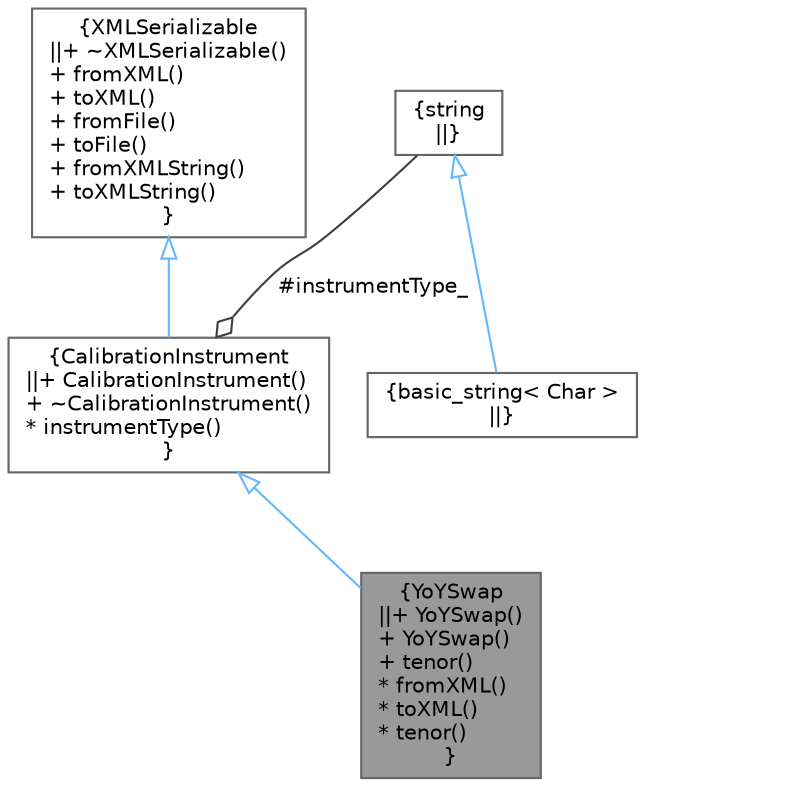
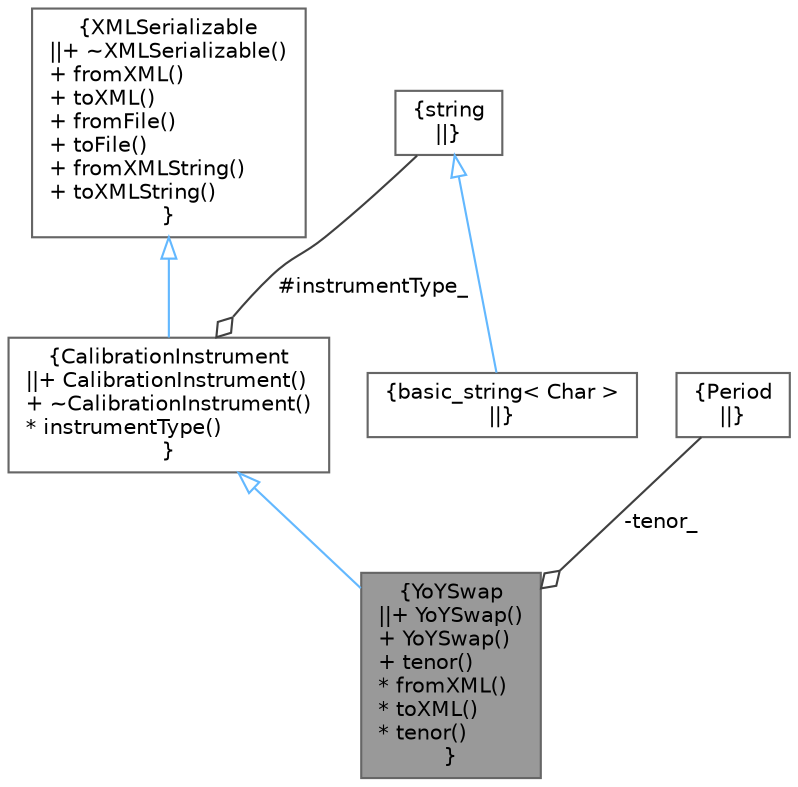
node "{Period ||}": added
